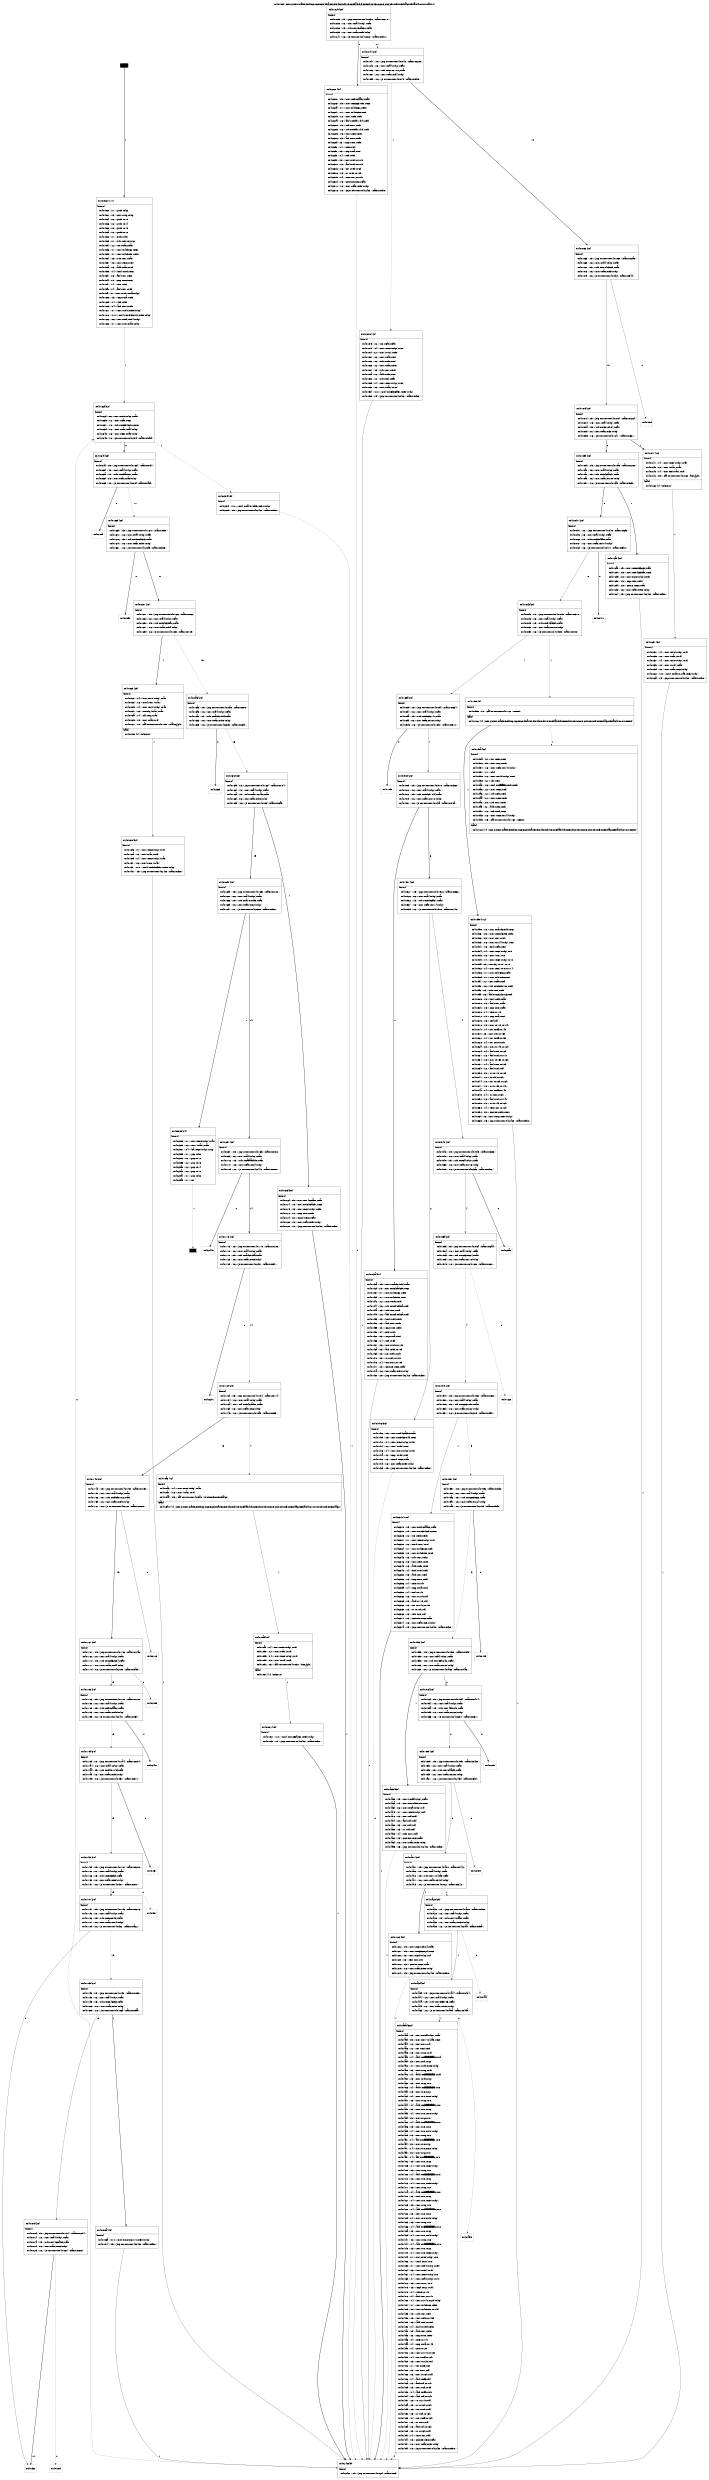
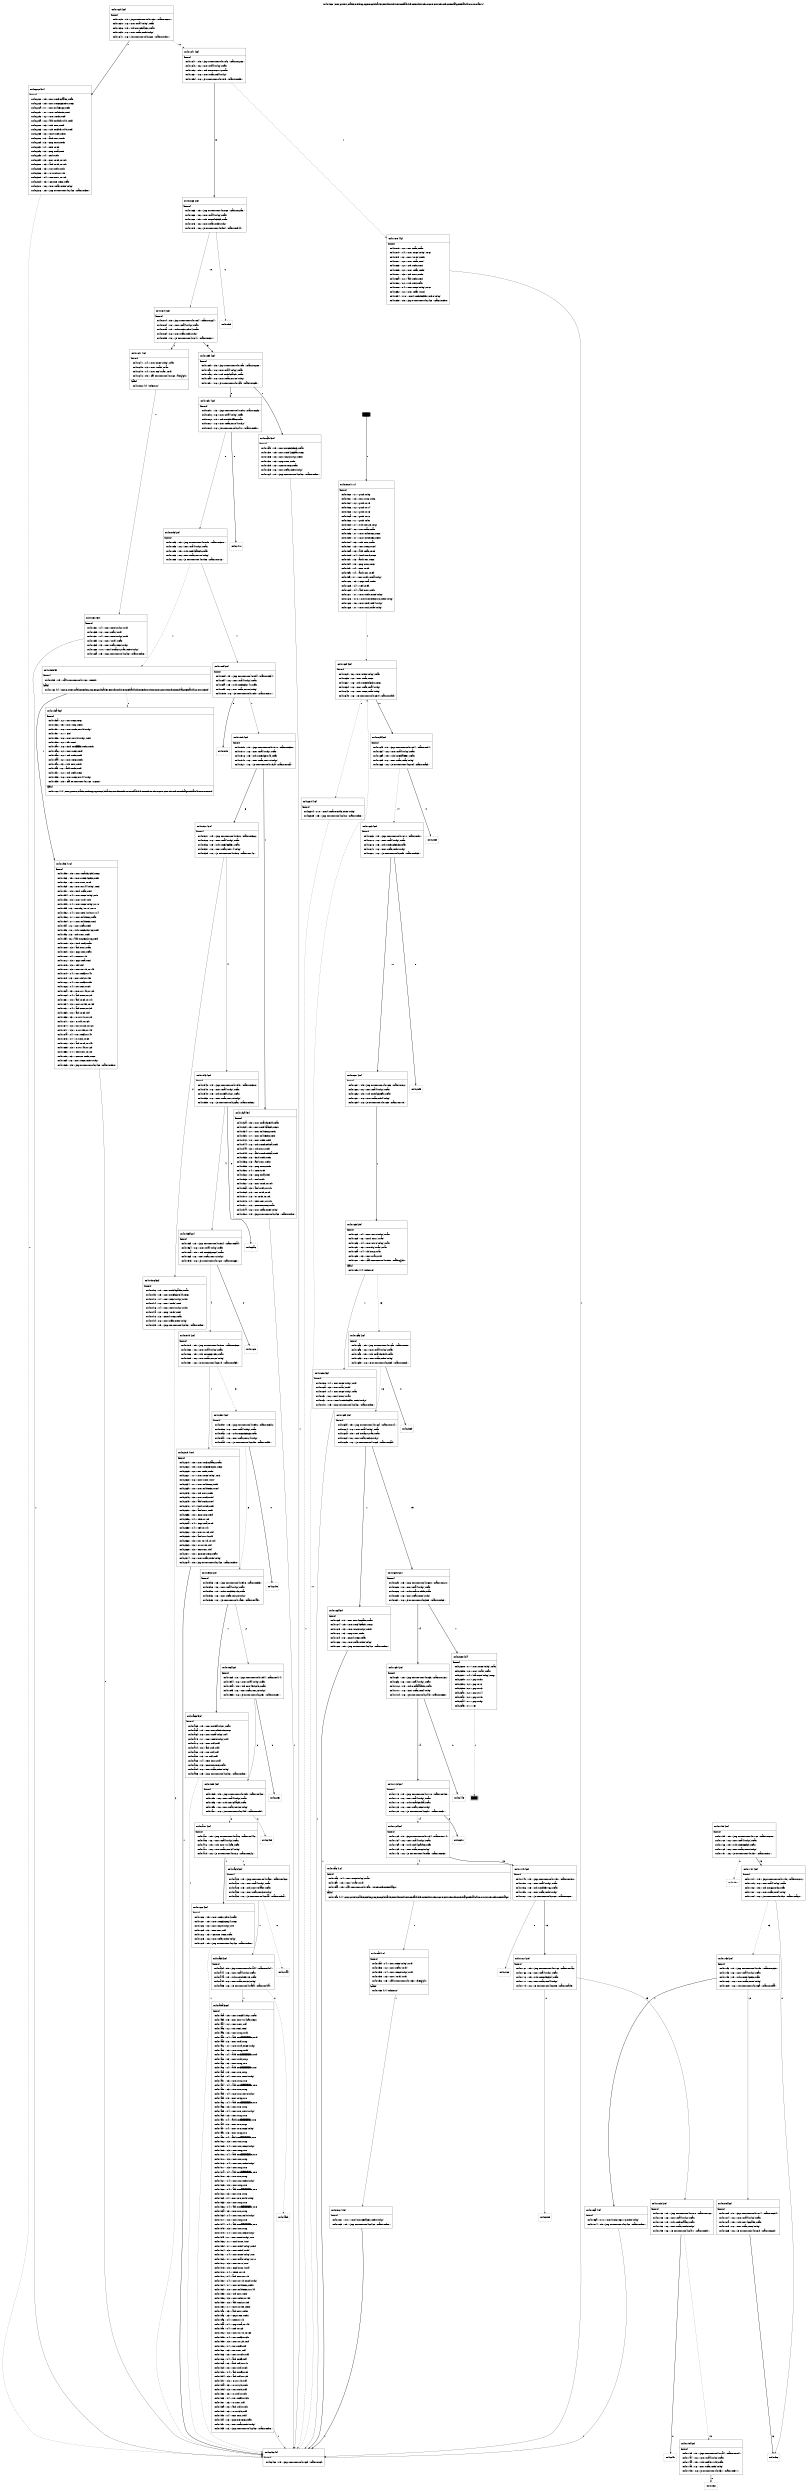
edge "0x401687 [28]" -> "0x4016a3 [28]": now "0x401cc9 [29]" -> "0x4016a3 [28]"
edge "0x40195f [28]" -> "0x401c20": style dashed -> bold
edge "0x40179f [28]" -> "0x4017bb [28]": removed, label "13"
node "0x401c8d": removed
